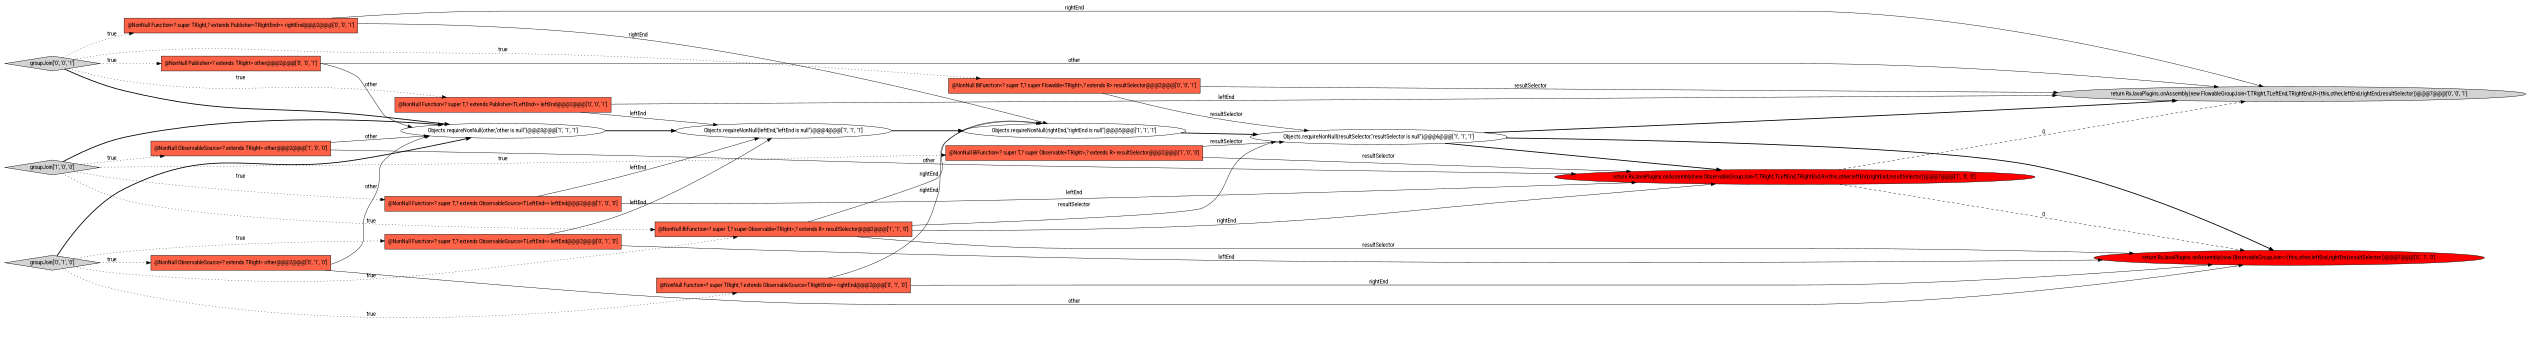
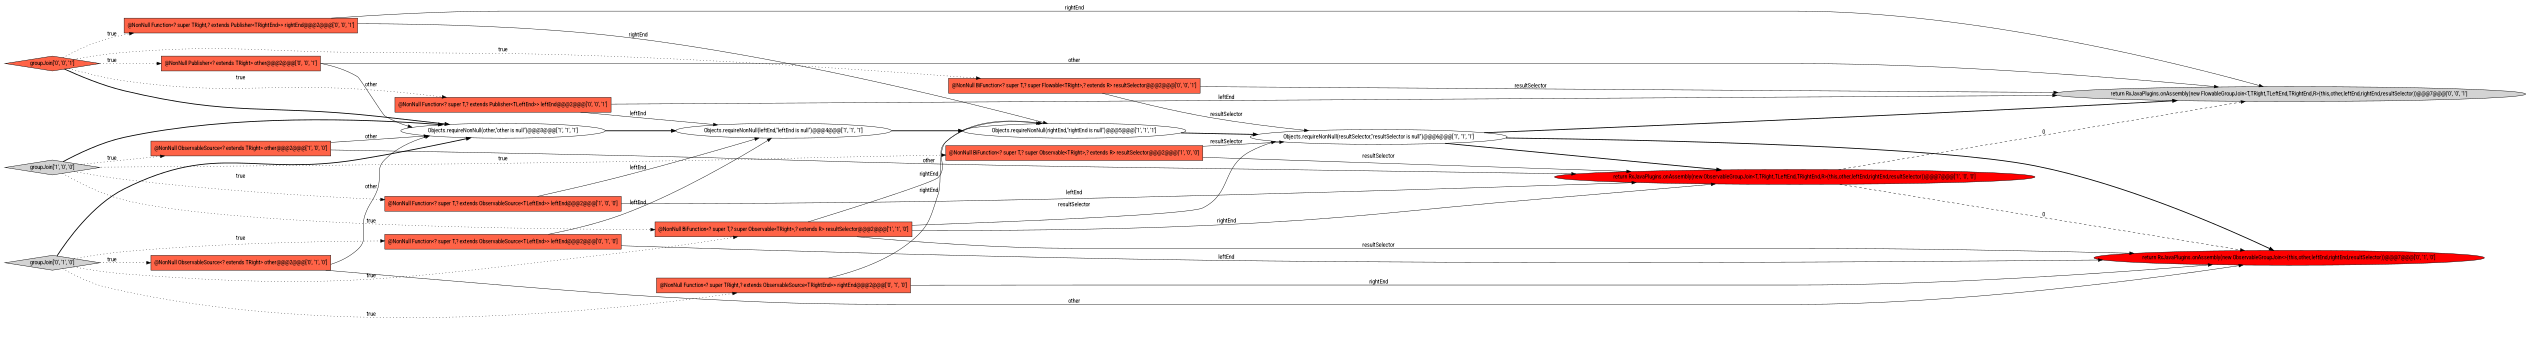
node "groupJoin['0', '0', '1']": fillcolor lightgray -> tomato
